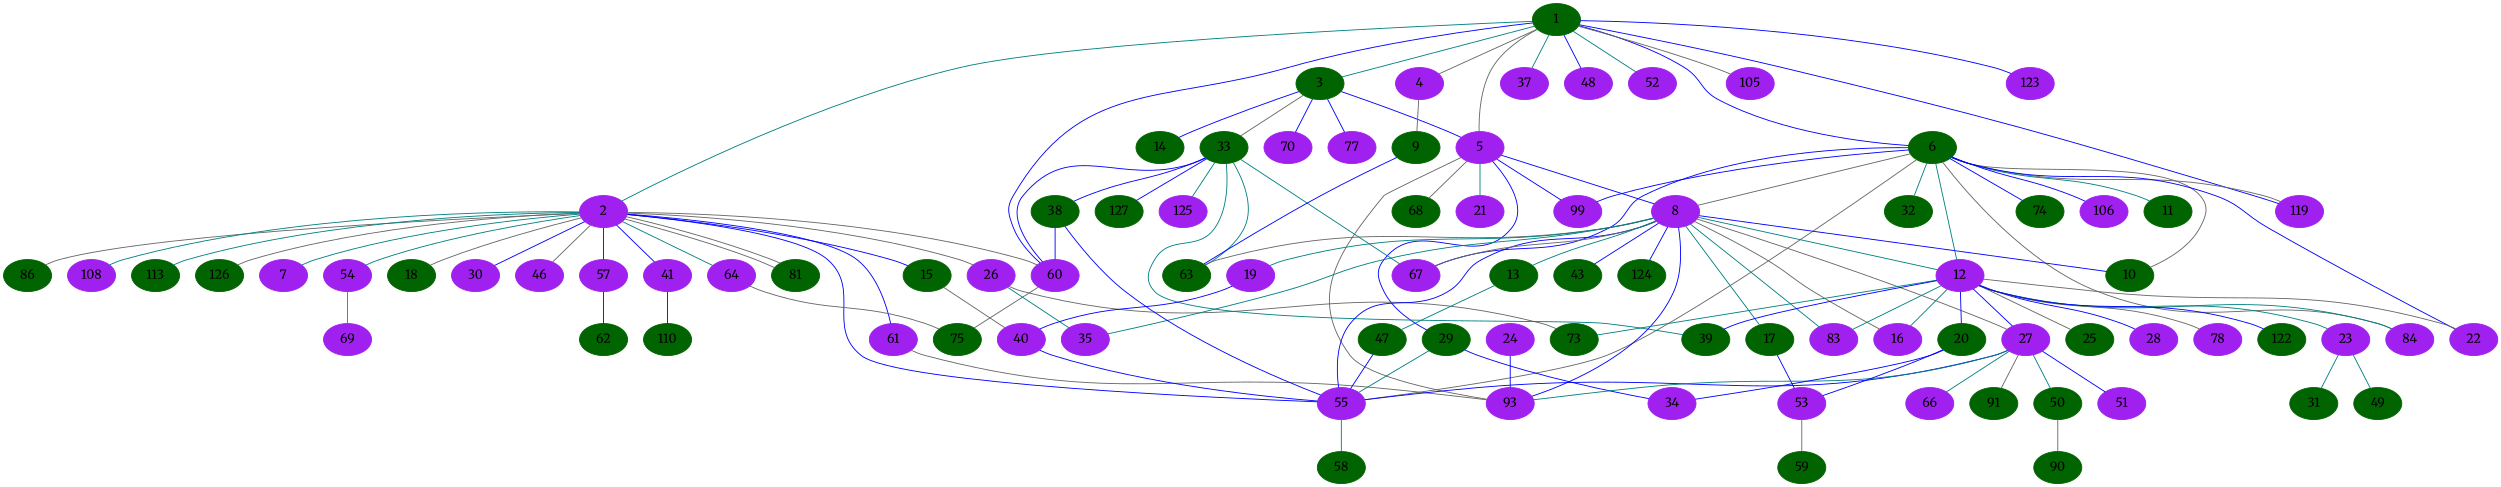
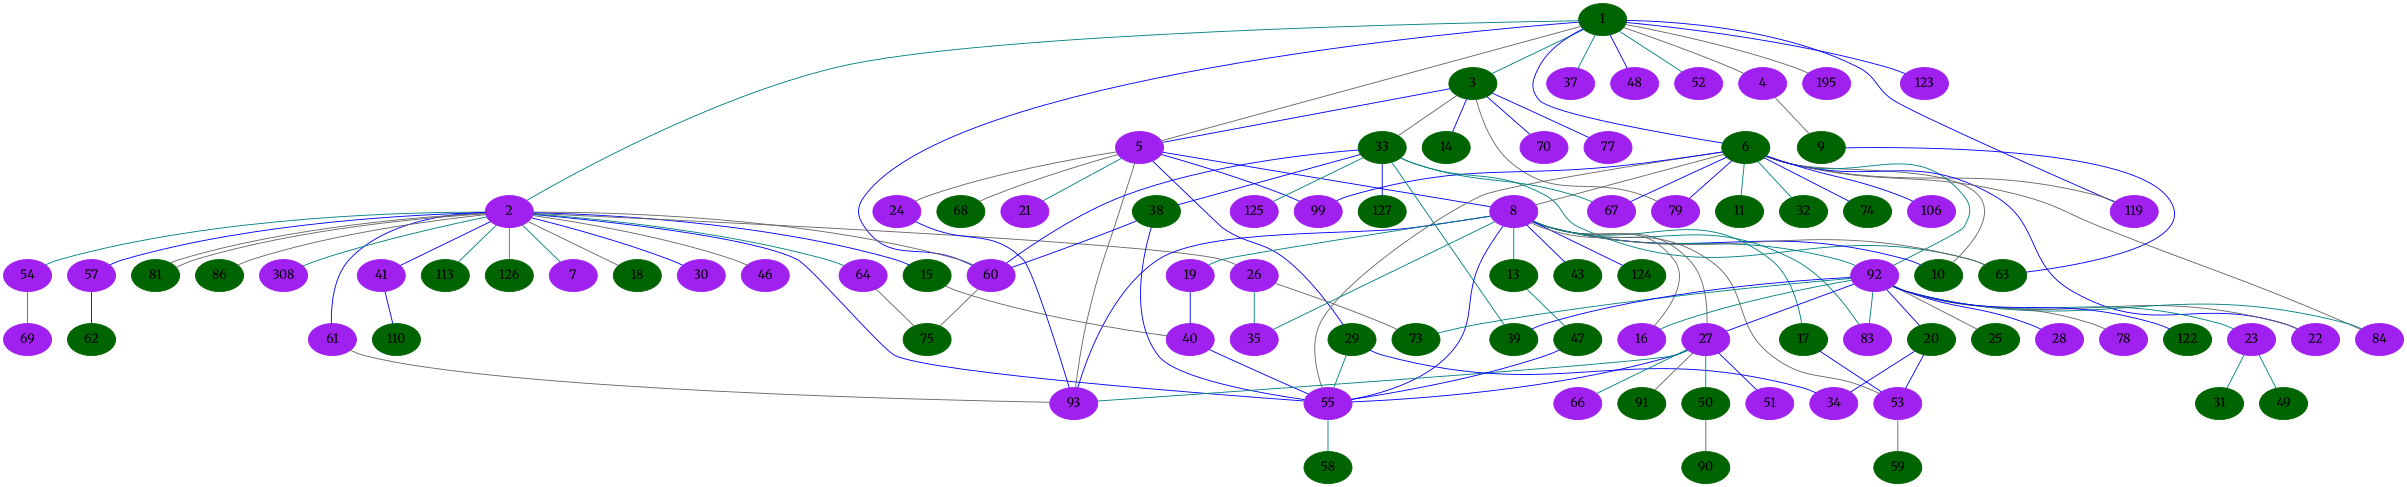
node "105": label "105" -> "195"
edge "5" -- "24": added
node "79": added
edge "8" -- "67": now "8" -- "53"
node "108": label "108" -> "308"
node "12": label "12" -> "92"
